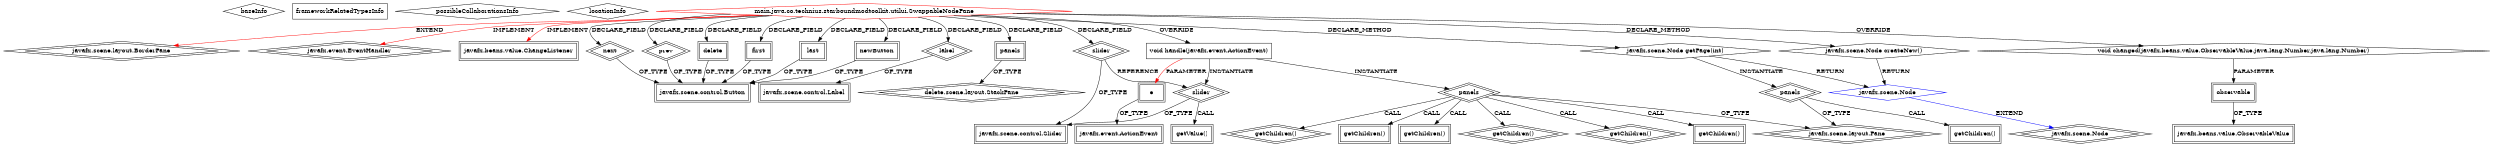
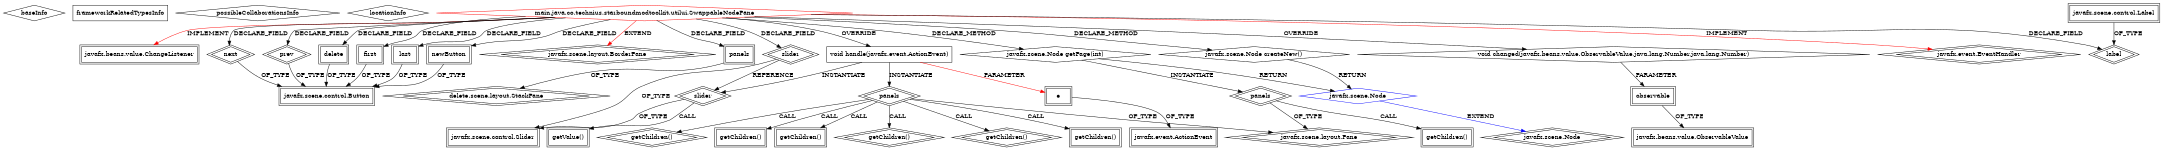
edge "label" -> "javafx.scene.control.Label": reversed
